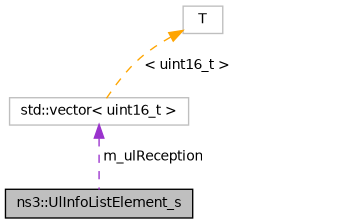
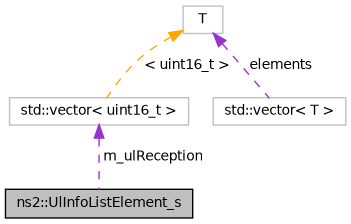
node "std::vector< T >": added
node "ns3::UlInfoListElement_s": label "ns3::UlInfoListElement_s" -> "ns2::UlInfoListElement_s"
